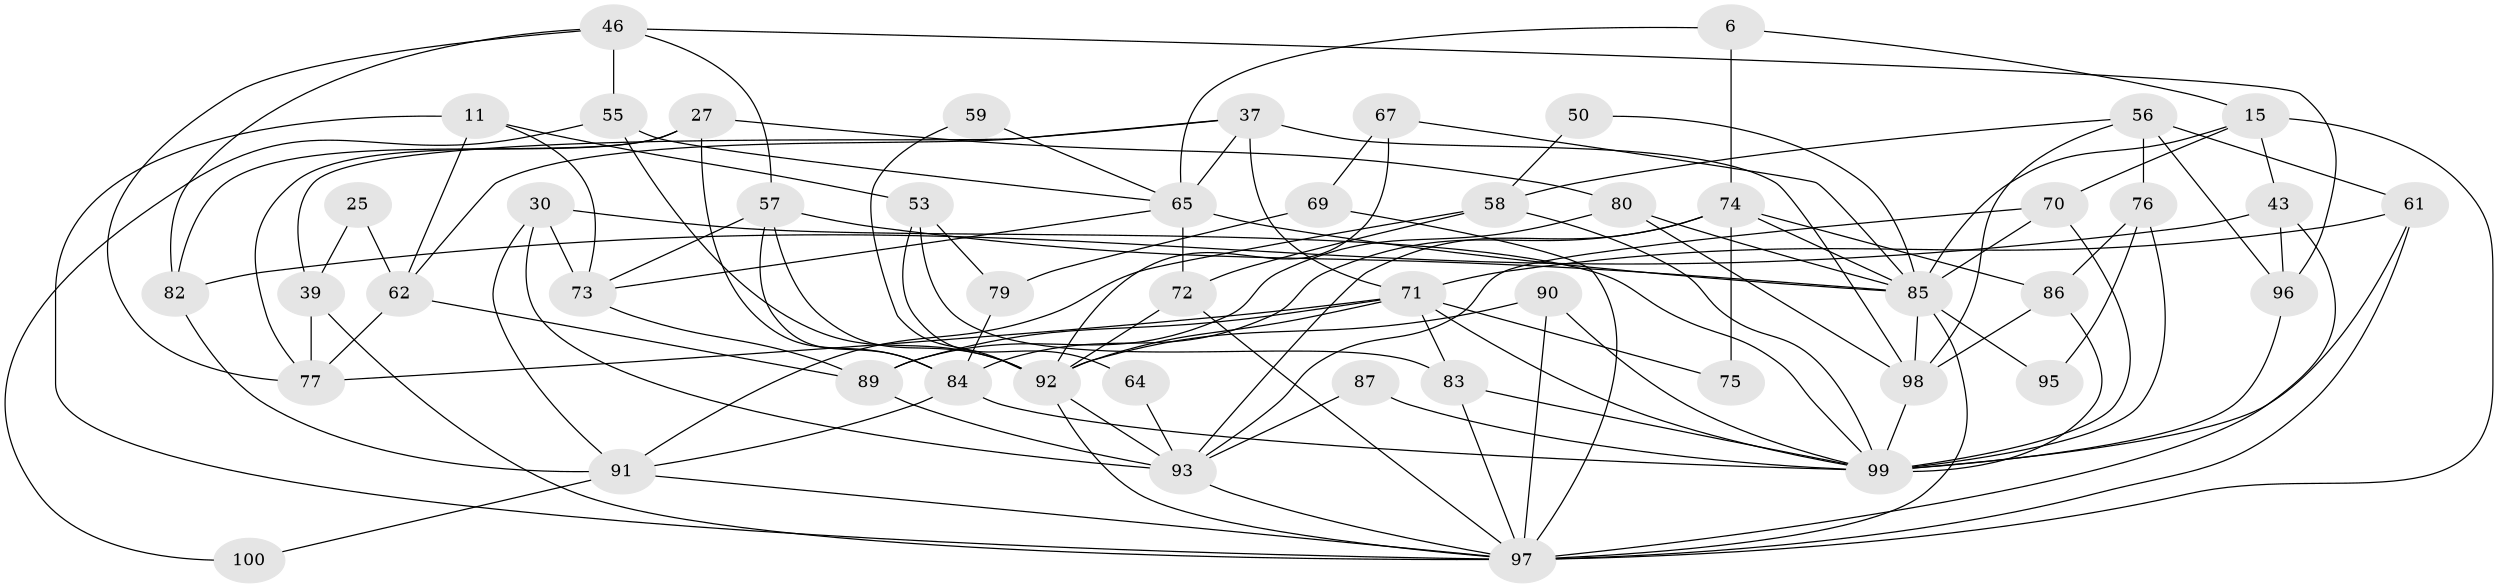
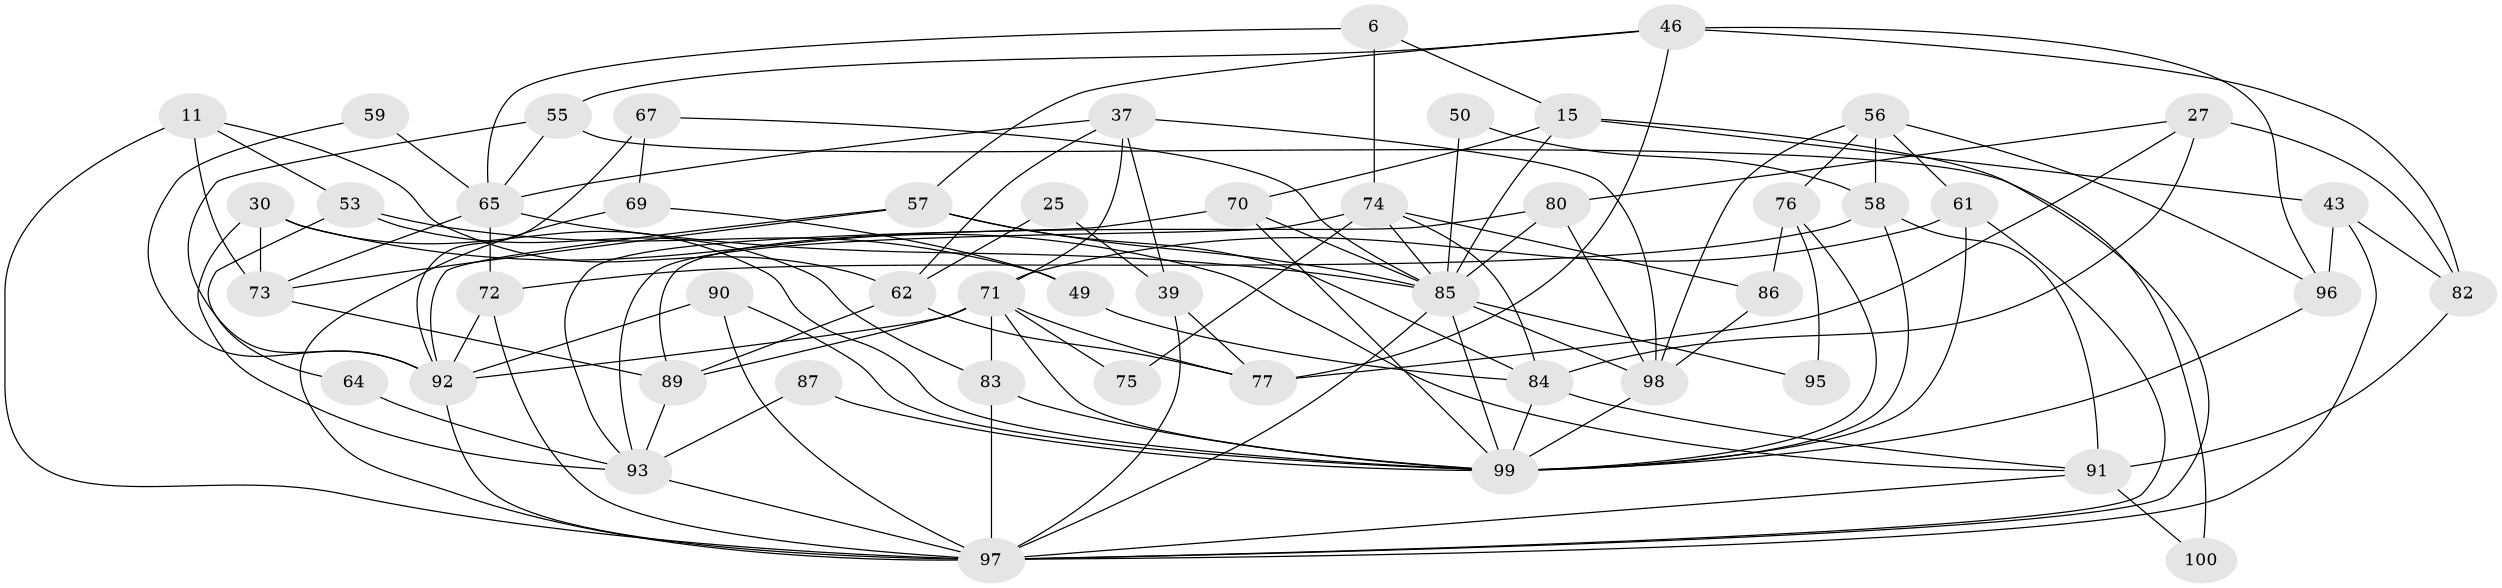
node "79": label "79" -> "49"
edge "86" -- "99": now "85" -- "99"
edge "92" -- "93": removed
